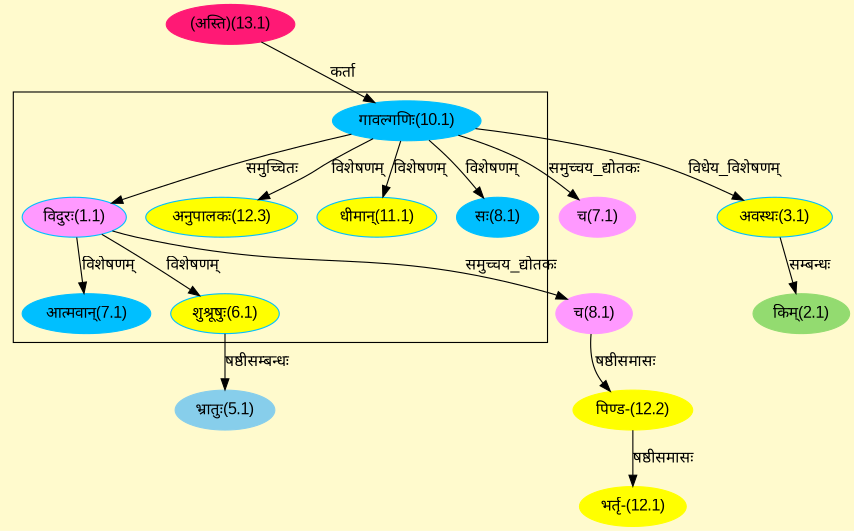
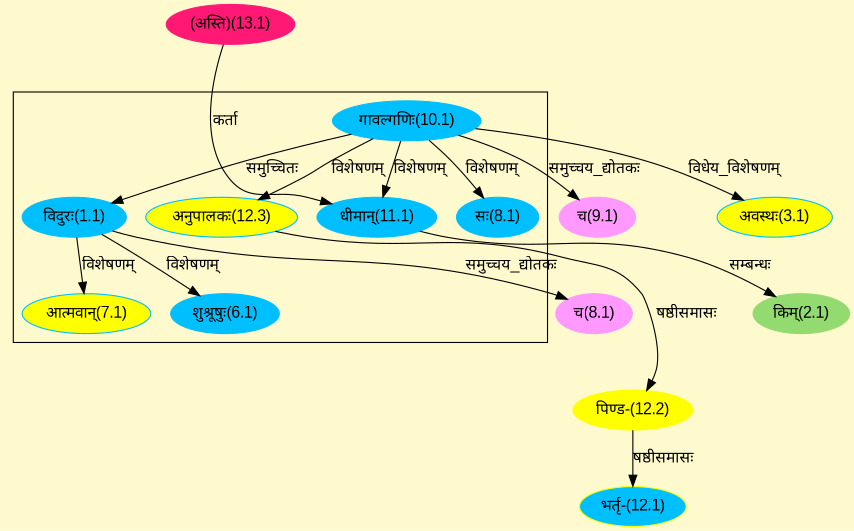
edge "(अस्ति)(13.1)" -> "गावल्गणिः(10.1)": now "(अस्ति)(13.1)" -> "धीमान्(11.1)"
node "विदुरः(1.1)": fillcolor #ff99ff -> #00bfff
node "धीमान्(11.1)": fillcolor #ffff00 -> #00bfff
node "च(7.1)": label "च(7.1)" -> "च(9.1)"
edge "अवस्थः(3.1)" -> "किम्(2.1)": now "धीमान्(11.1)" -> "किम्(2.1)"
node "आत्मवान्(7.1)": fillcolor #00bfff -> #ffff00
node "शुश्रूषुः(6.1)": fillcolor #ffff00 -> #00bfff
edge "च(8.1)" -> "पिण्ड-(12.2)": now "अनुपालकः(12.3)" -> "पिण्ड-(12.2)"
node "भ्रातुः(5.1)": removed
node "भर्तृ-(12.1)": fillcolor #ffff00 -> #00bfff
